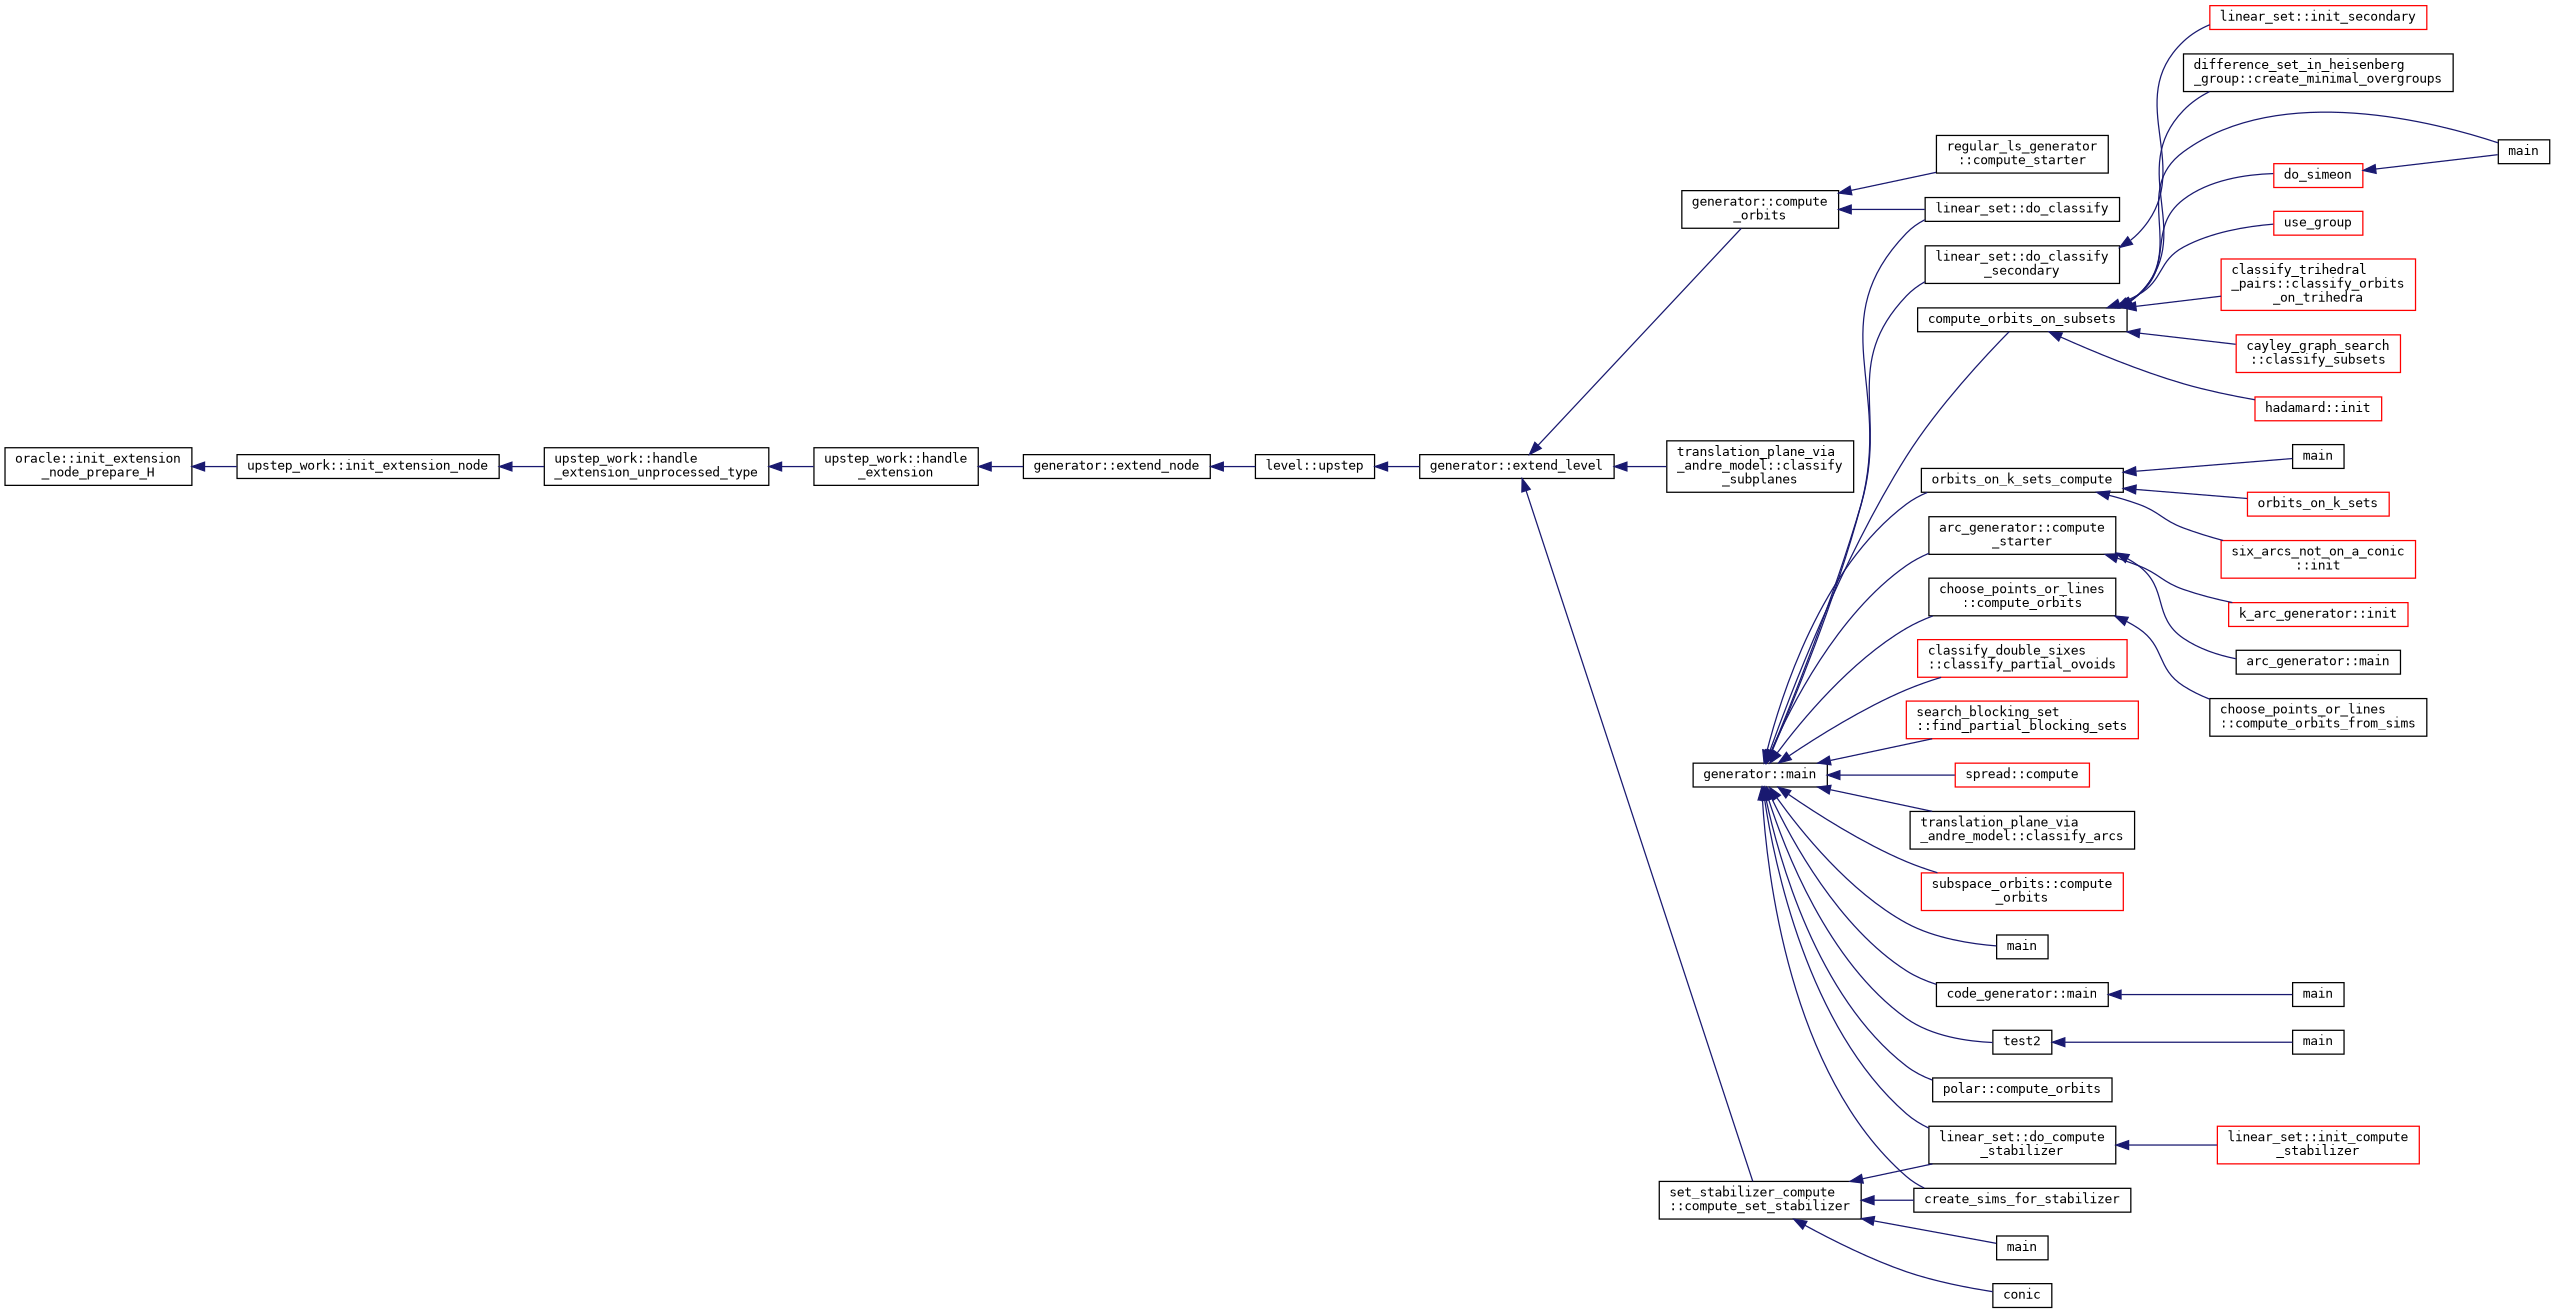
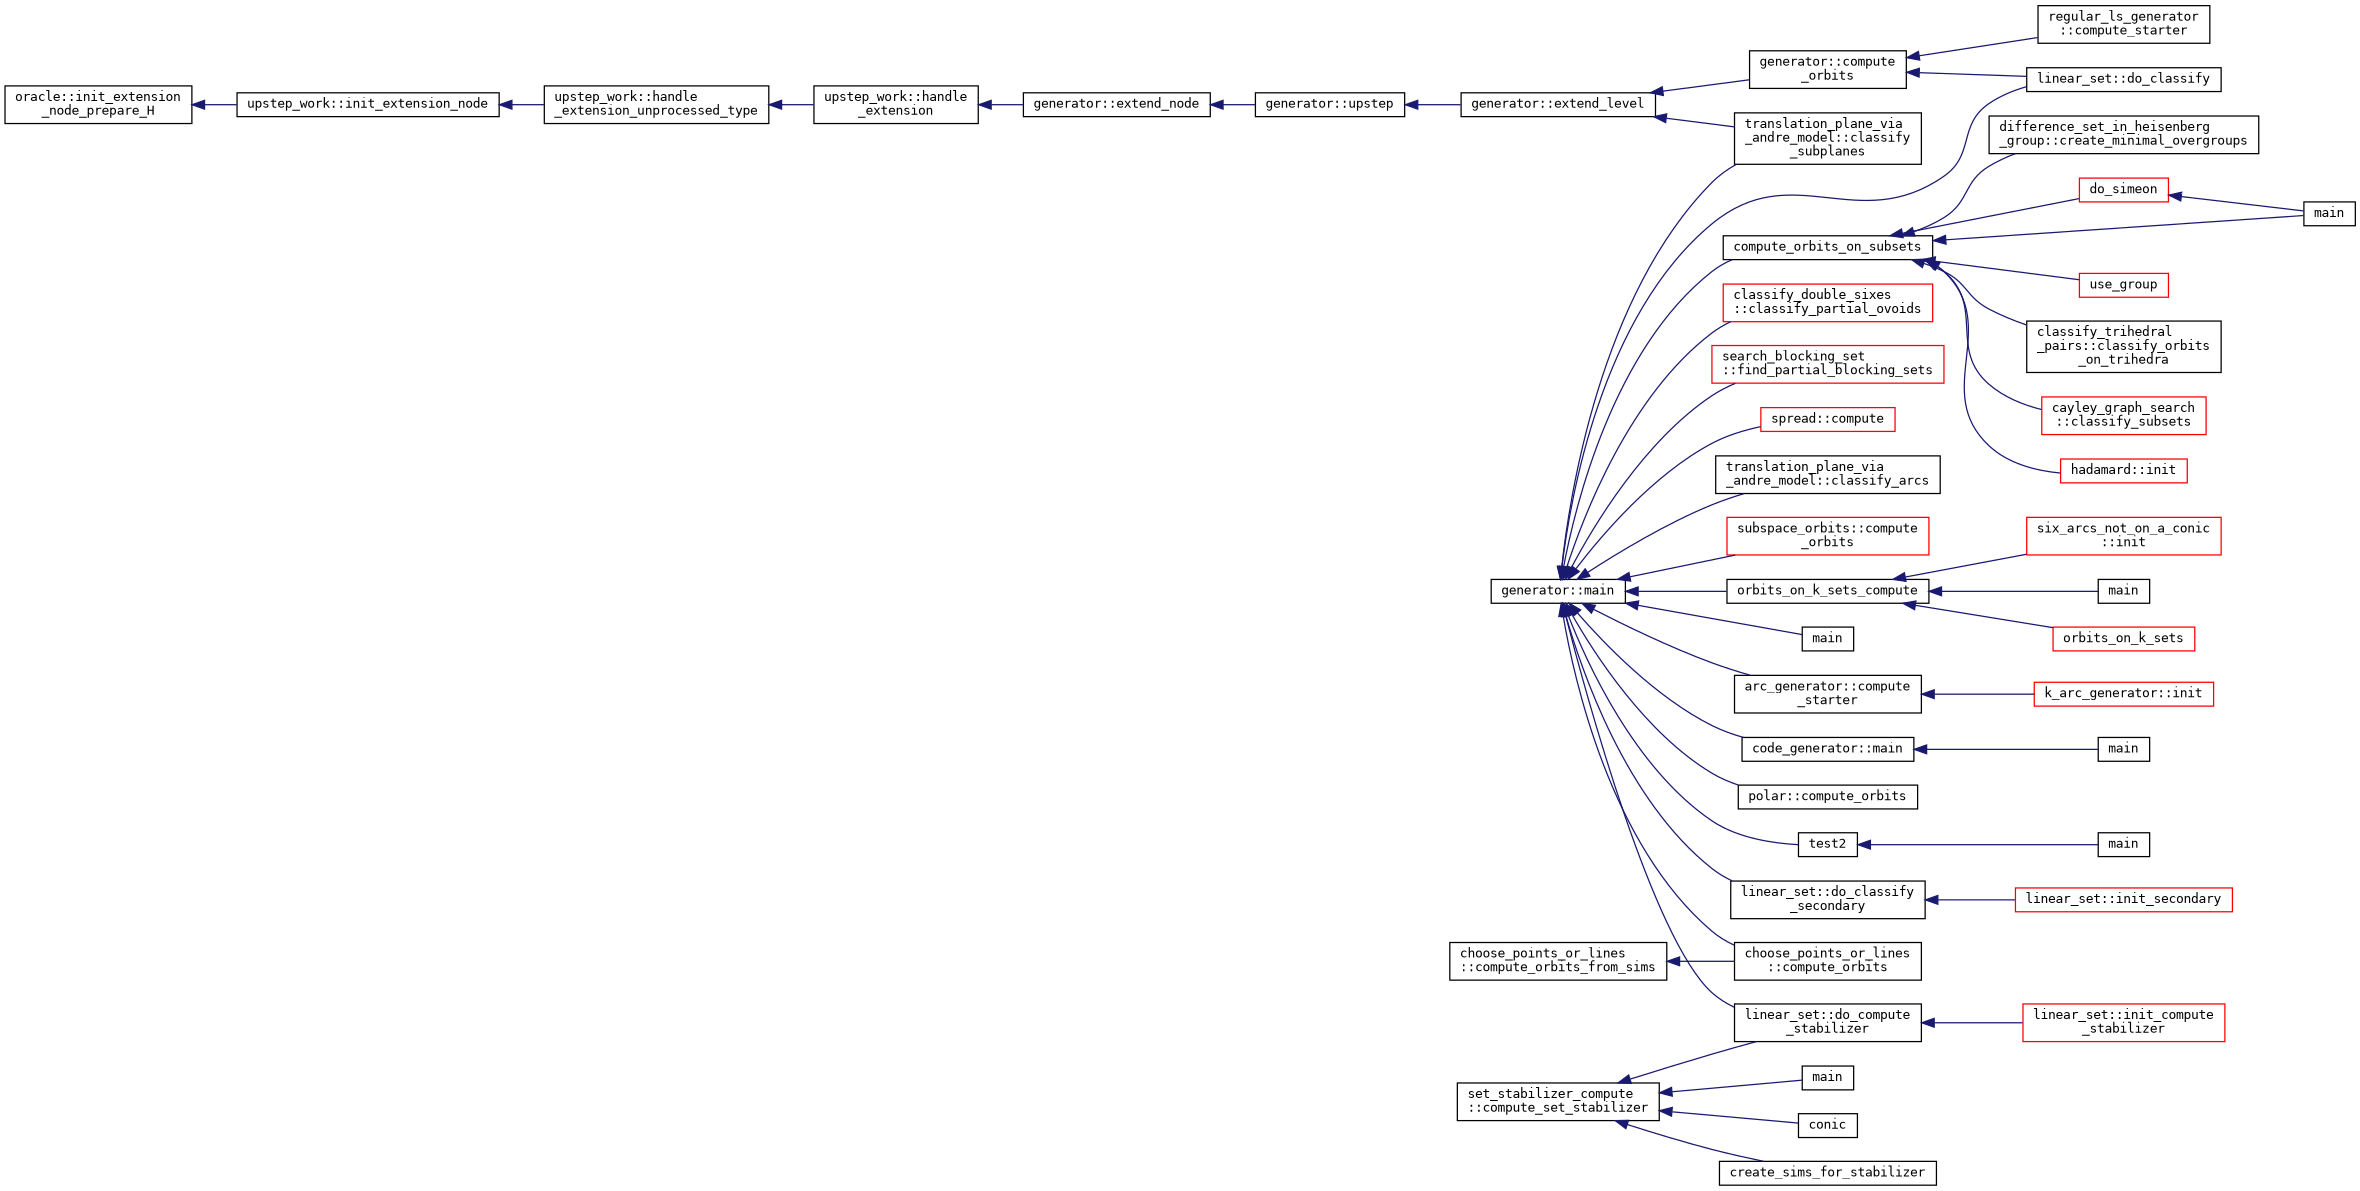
node "classify_trihedral _pairs::classify_orbits _on_trihedra": color red -> black
node "level::upstep": label "level::upstep" -> "generator::upstep"
node "arc_generator::main": removed
edge "choose_points_or_lines ::compute_orbits_from_sims" -> "choose_points_or_lines ::compute_orbits": reversed
edge "set_stabilizer_compute ::compute_set_stabilizer" -> "generator::extend_level": removed
edge "create_sims_for_stabilizer" -> "generator::main": now "translation_plane_via _andre_model::classify _subplanes" -> "generator::main"
